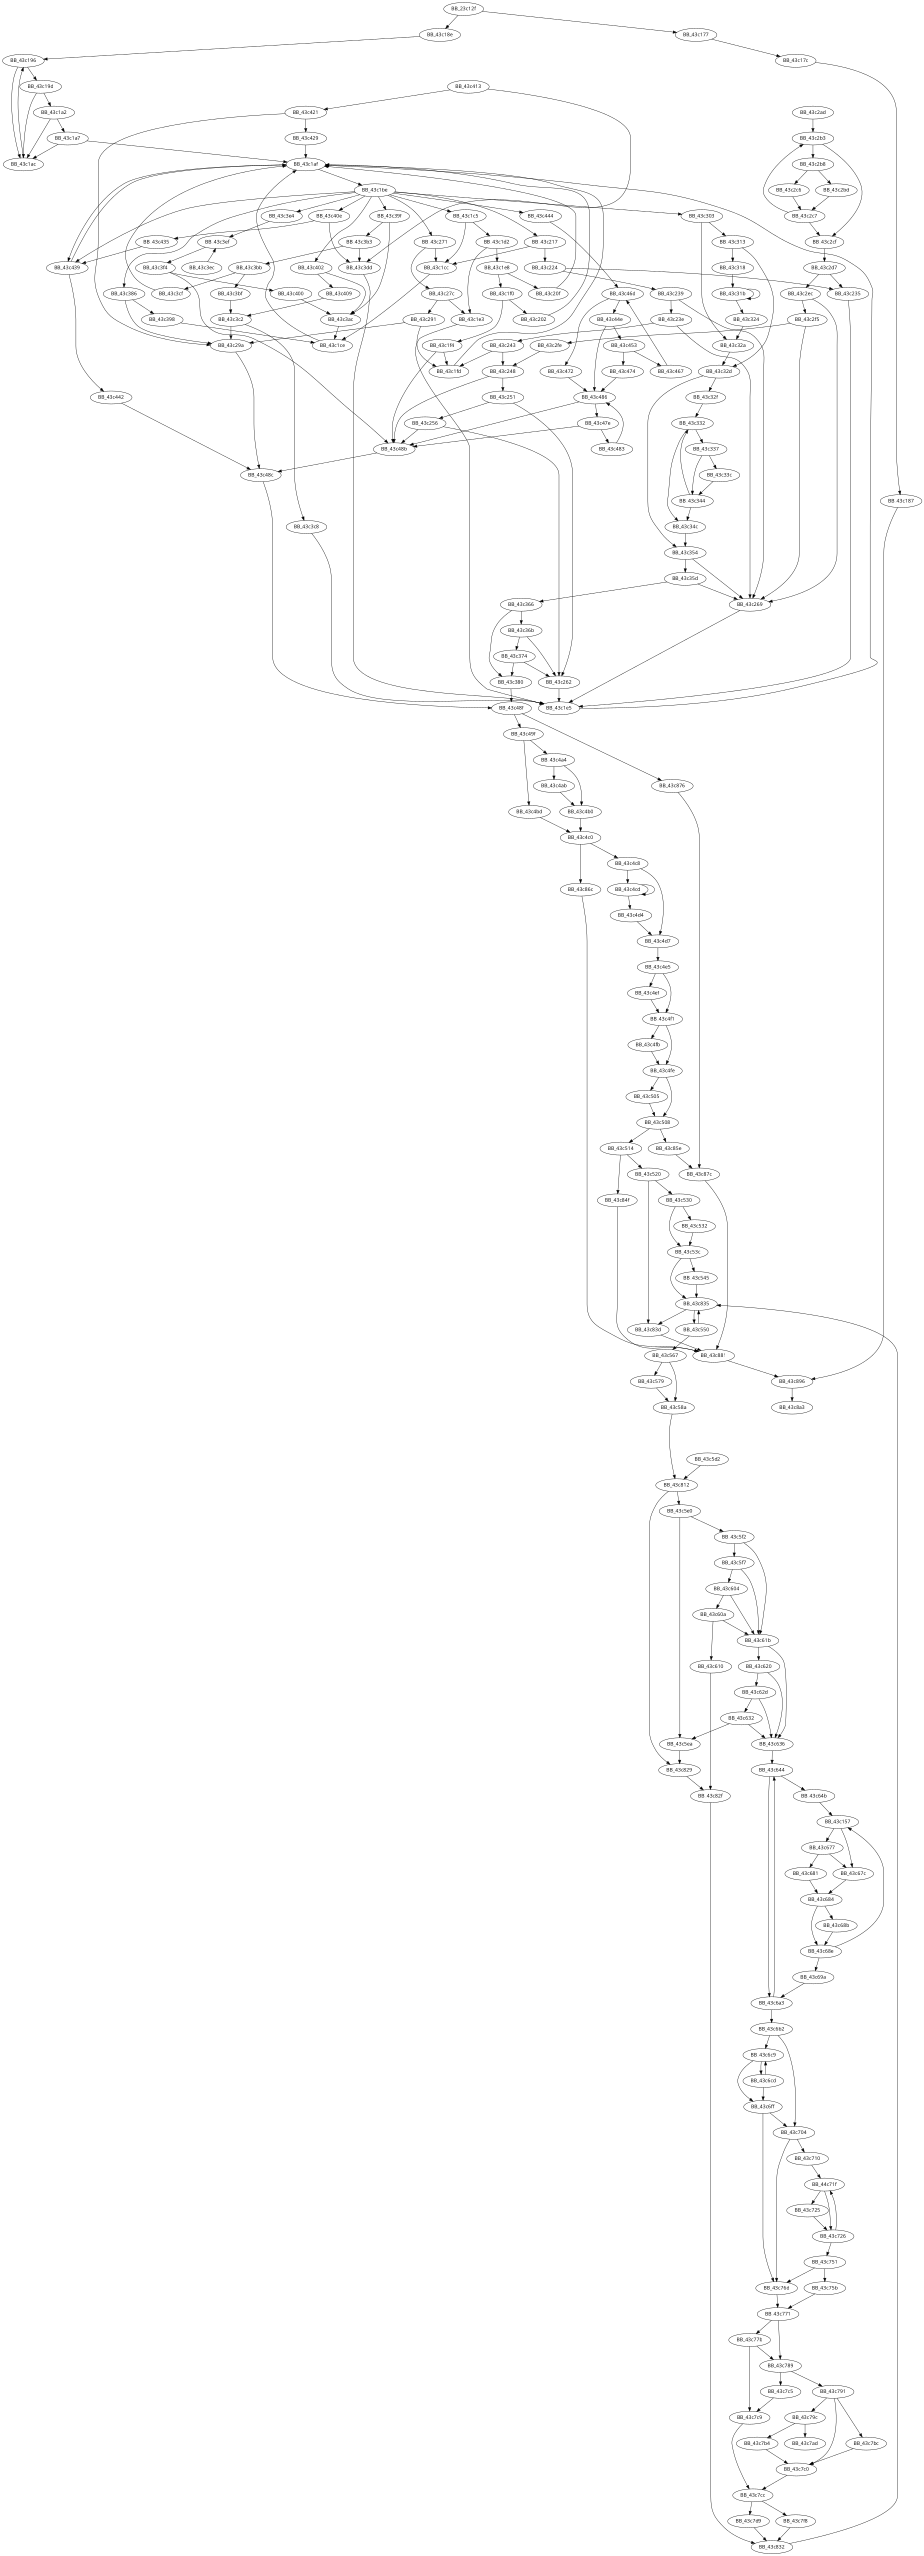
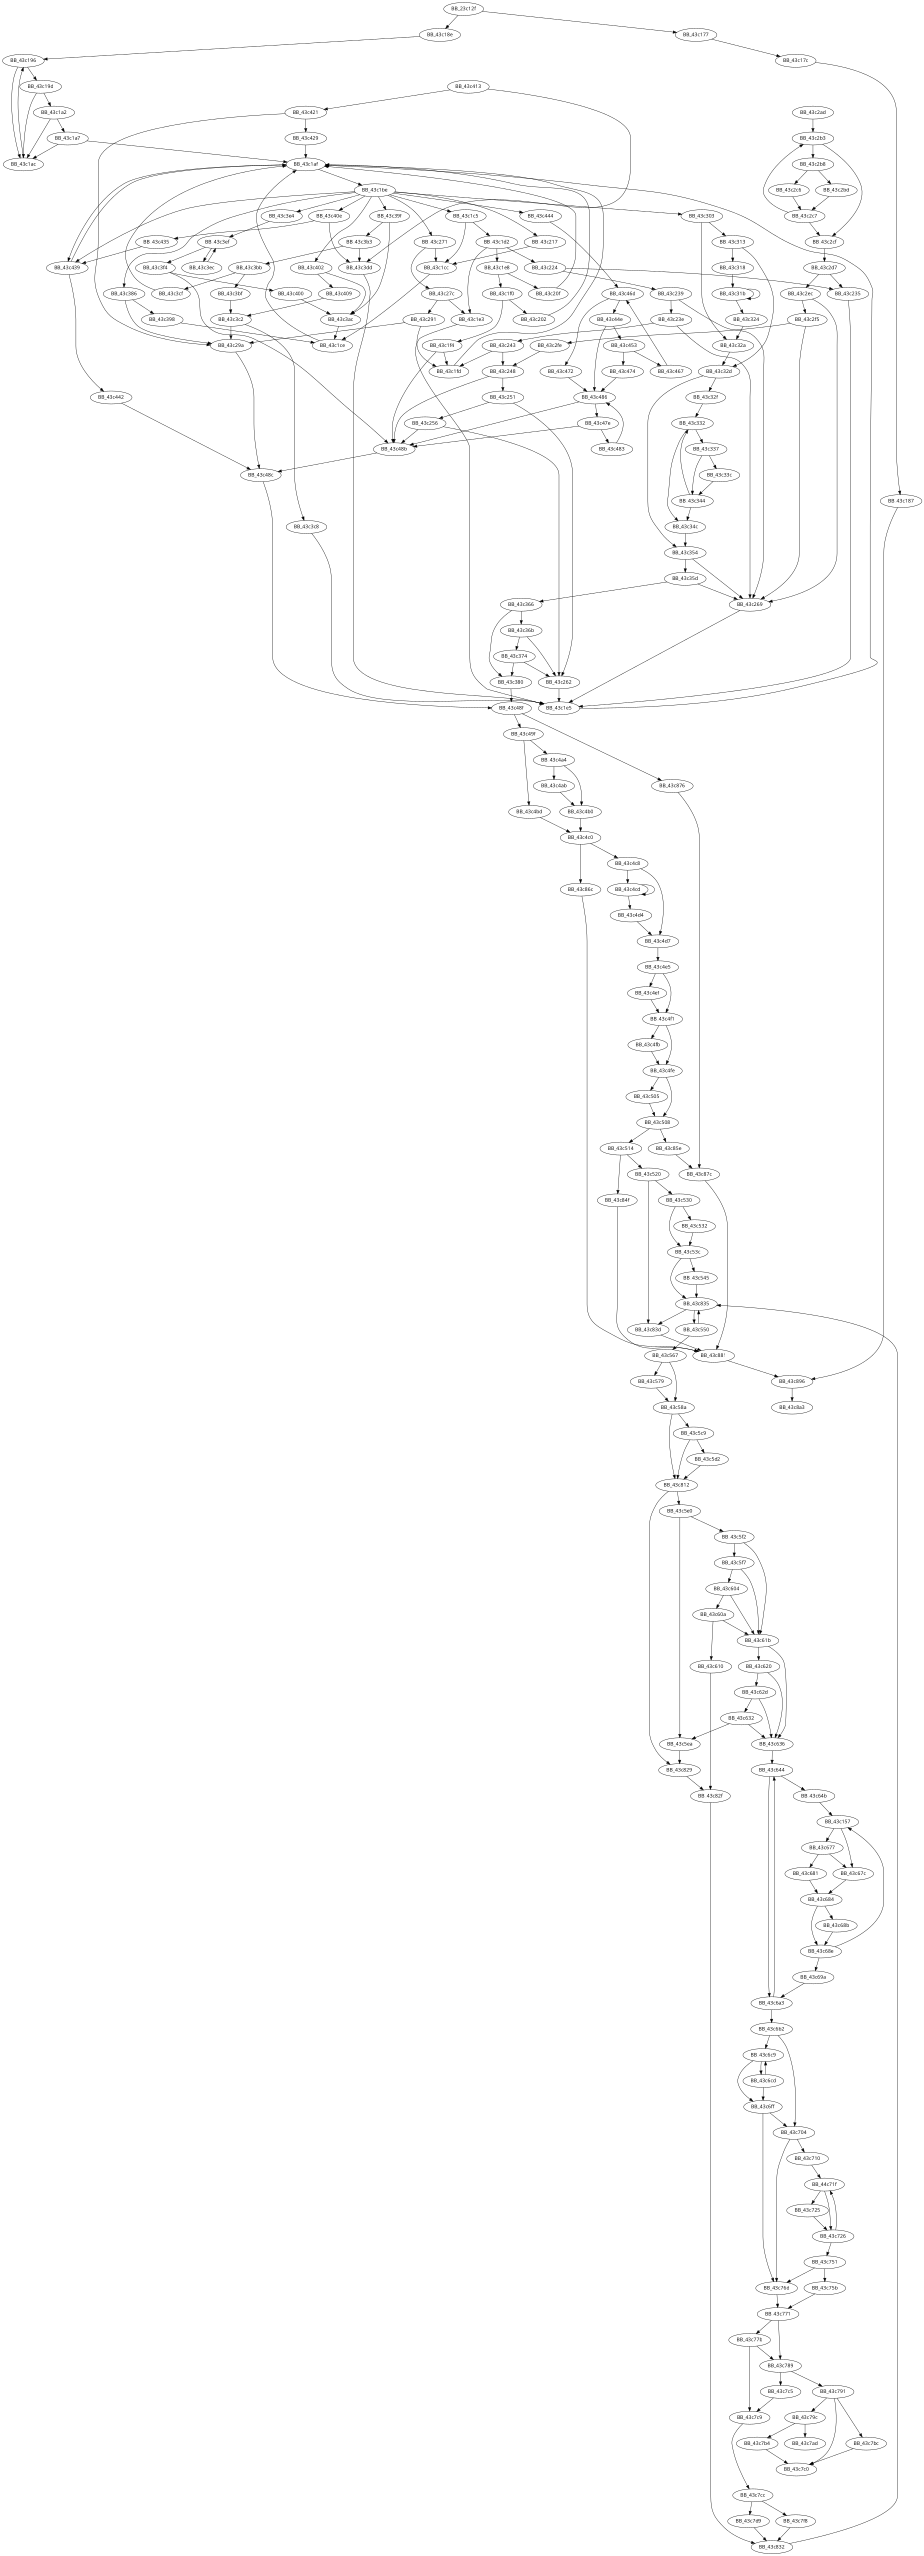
edge "BB_43c3ef" -> "BB_43c3ec": added
edge "BB_43c217" -> "BB_43c224": now "BB_43c1d2" -> "BB_43c224"
node "BB_43c5c9": added
edge "BB_43c7c0" -> "BB_43c7cc": removed
